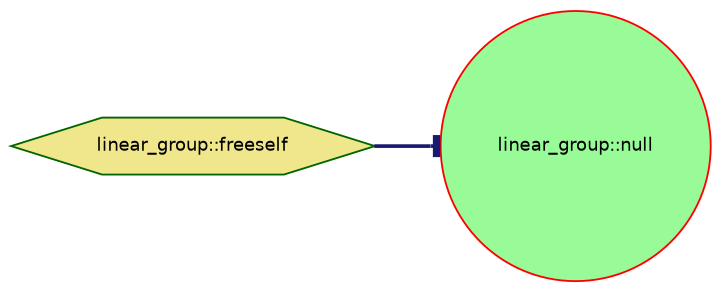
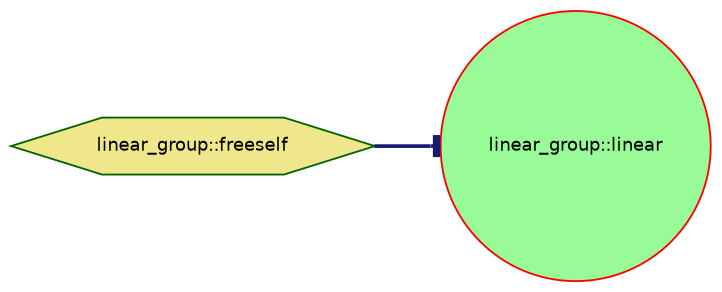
node "linear_group::null": label "linear_group::null" -> "linear_group::linear"
